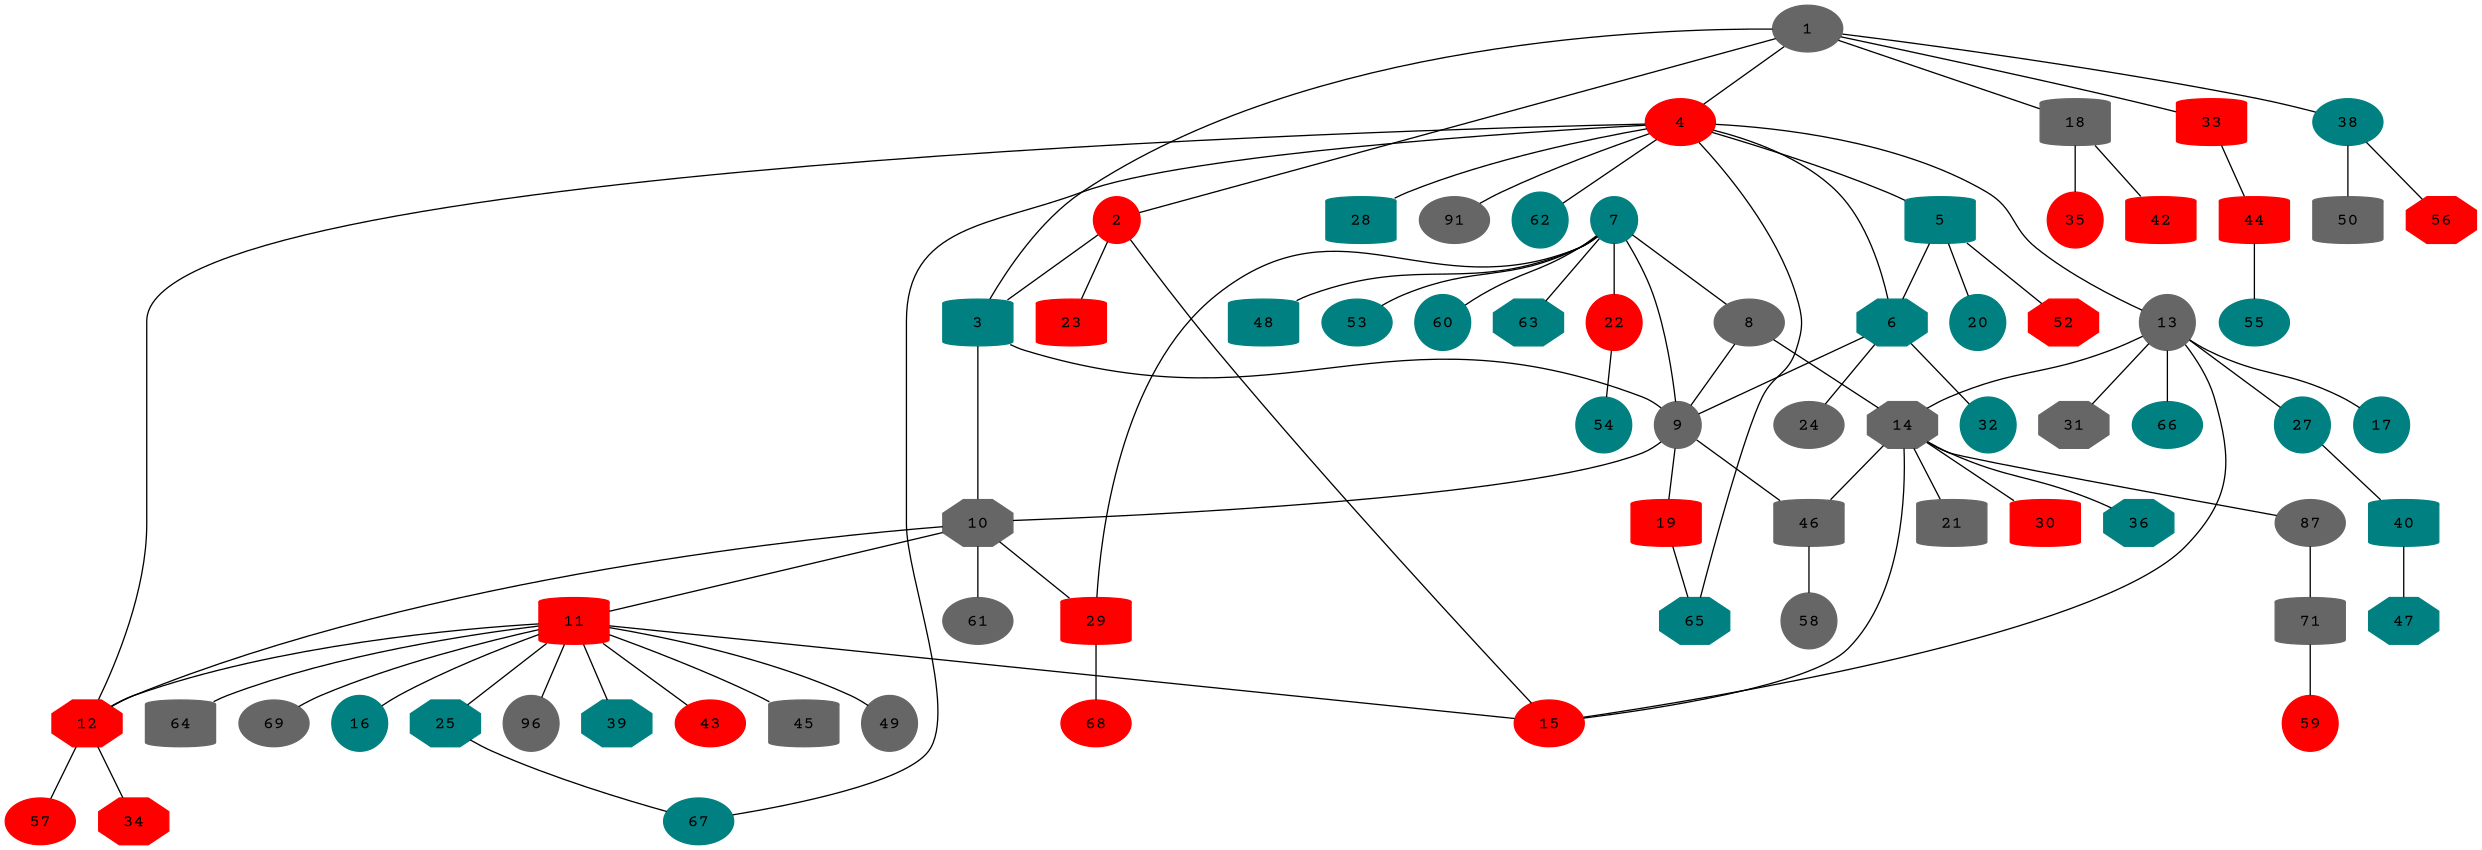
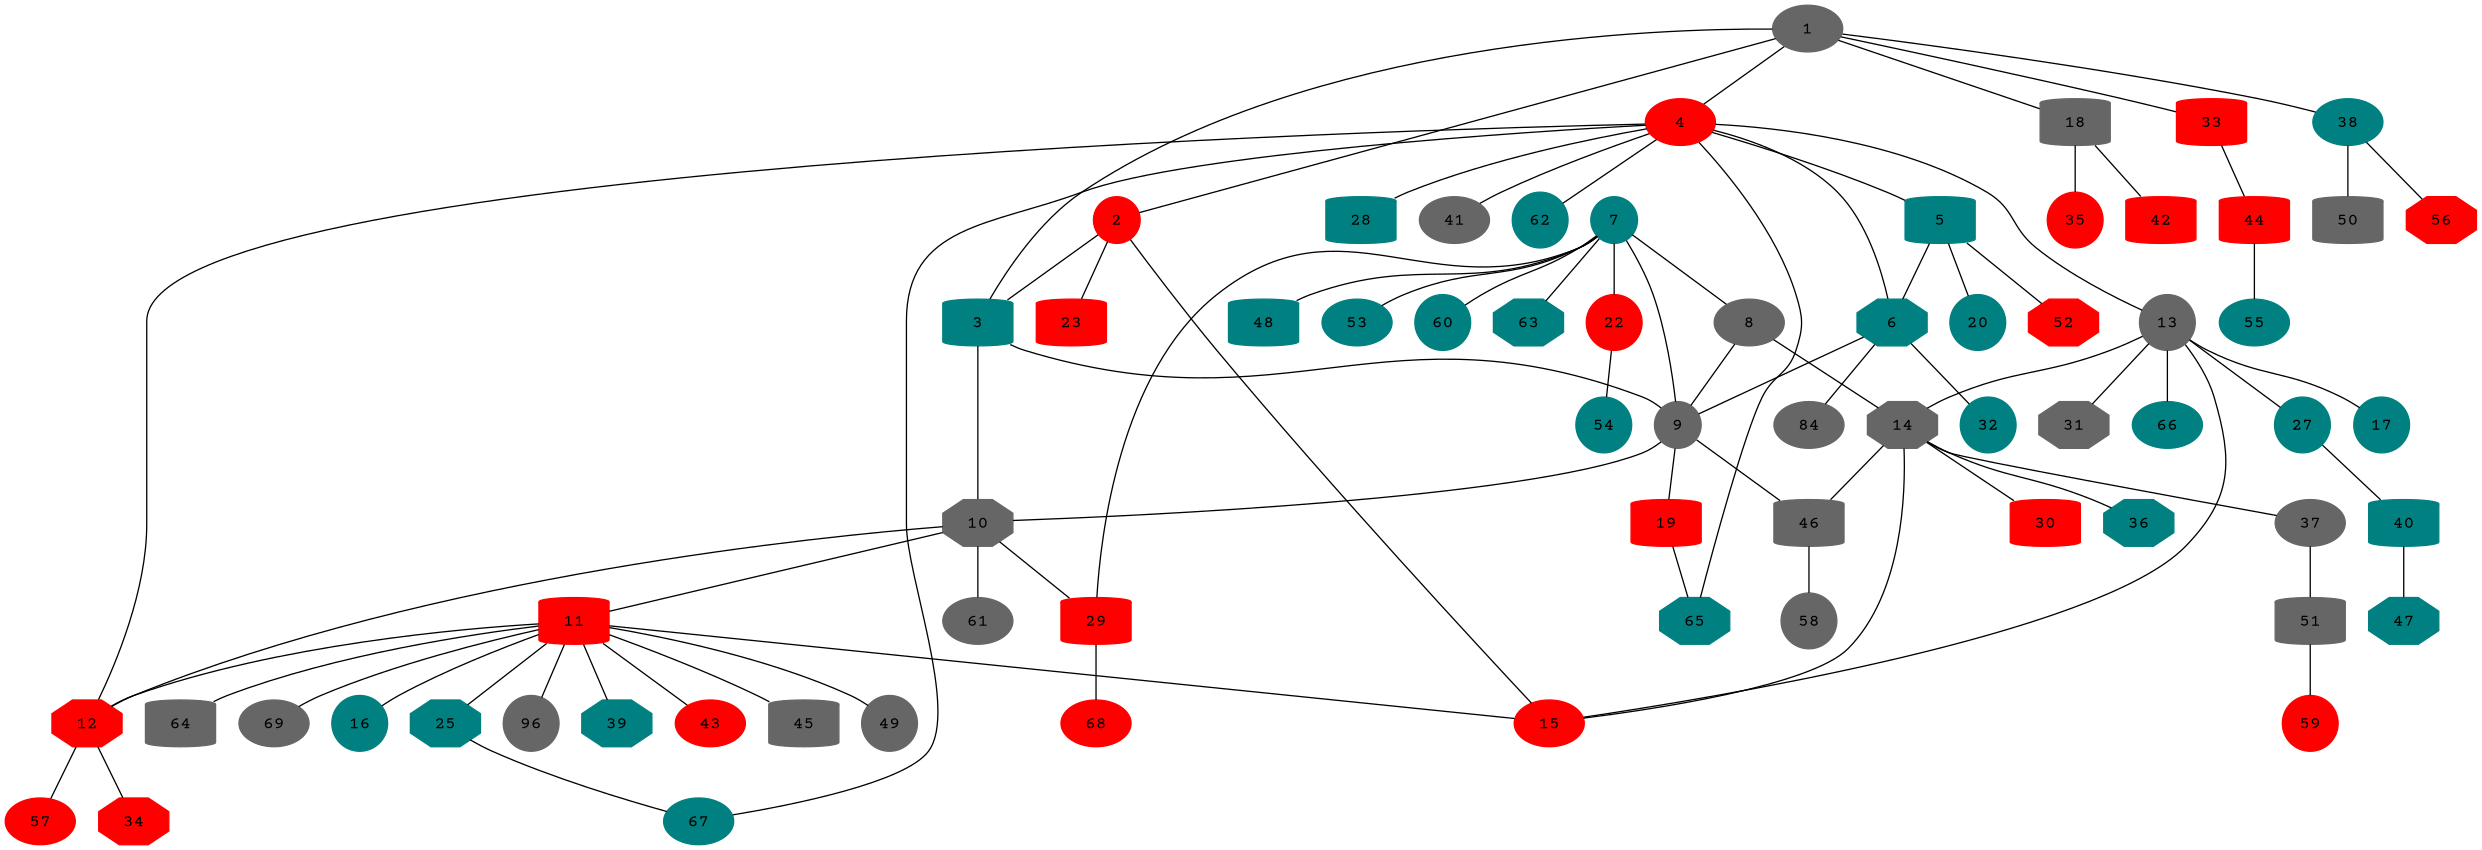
node "91": label "91" -> "41"
node "24": label "24" -> "84"
node "21": removed
node "87": label "87" -> "37"
node "71": label "71" -> "51"
